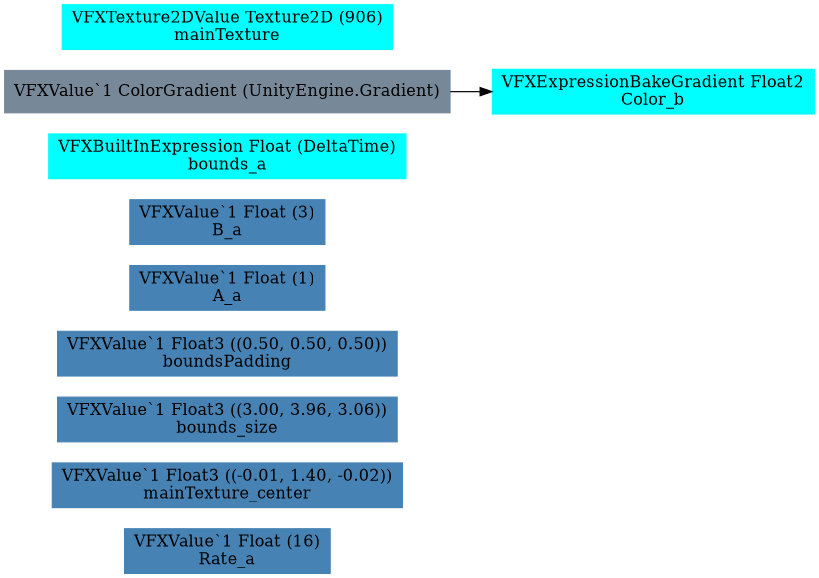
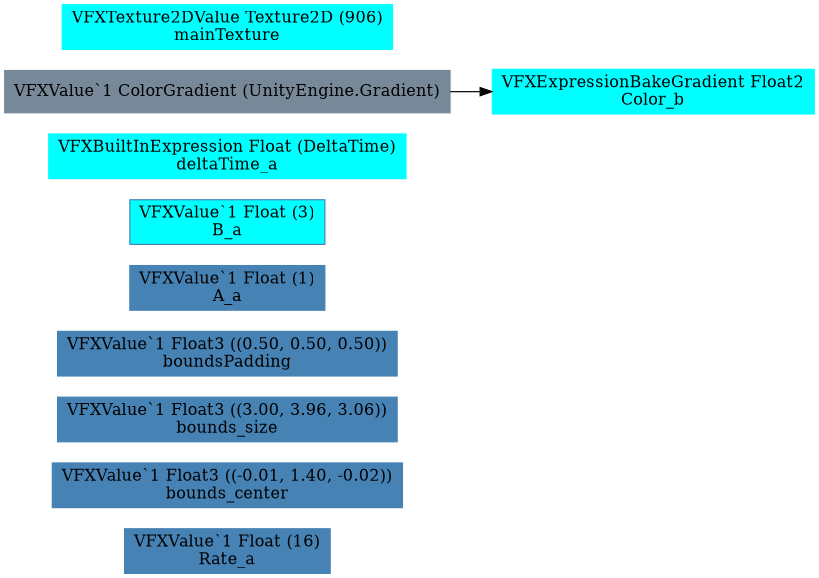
node "VFXBuiltInExpression Float (DeltaTime) bounds_a": label "VFXBuiltInExpression Float (DeltaTime) bounds_a" -> "VFXBuiltInExpression Float (DeltaTime) deltaTime_a"
node "VFXValue`1 Float (3) B_a": fillcolor steelblue -> cyan
node "VFXValue`1 Float3 ((-0.01, 1.40, -0.02)) mainTexture_center": label "VFXValue`1 Float3 ((-0.01, 1.40, -0.02)) mainTexture_center" -> "VFXValue`1 Float3 ((-0.01, 1.40, -0.02)) bounds_center"
